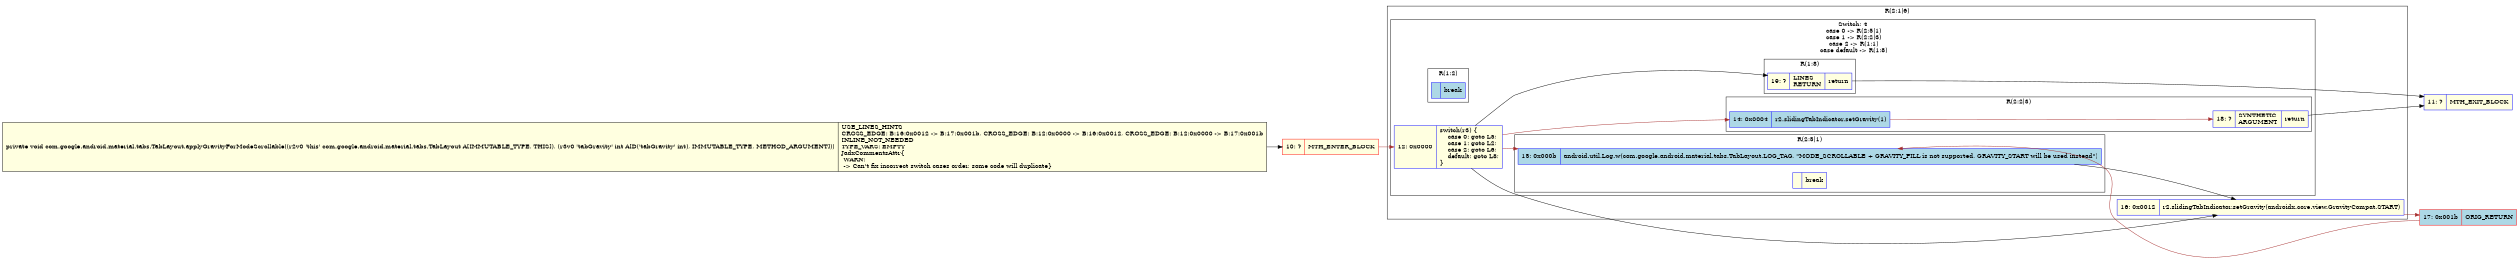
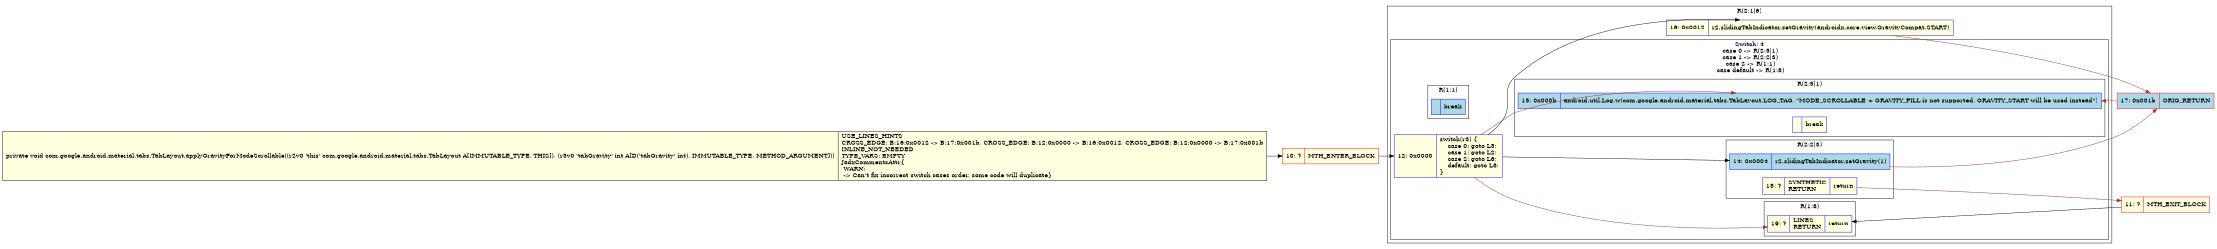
cluster "R(1:2)": label "R(1:2)" -> "R(1:1)"
edge "12: 0x0000" -> "19: ?": color black -> brown
edge "19: ?" -> "11: ?": reversed
node "11: ?": color blue -> red
edge "18: ?" -> "11: ?": color black -> brown
edge "14: 0x0004" -> "18: ?": now "14: 0x0004" -> "17: 0x001b"
node "18: ?": text "ARGUMENT" -> "RETURN"
edge "12: 0x0000" -> "14: 0x0004": color brown -> black
edge "10: ?" -> "12: 0x0000": color brown -> black
edge "15: 0x000b" -> "16: 0x0012": removed
